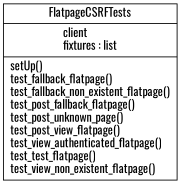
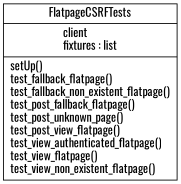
node "FlatpageCSRFTests": text "test_test_flatpage()" -> "test_view_flatpage()"
